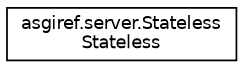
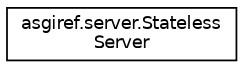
node "asgiref.server.Stateless Stateless": label "asgiref.server.Stateless Stateless" -> "asgiref.server.Stateless Server"
